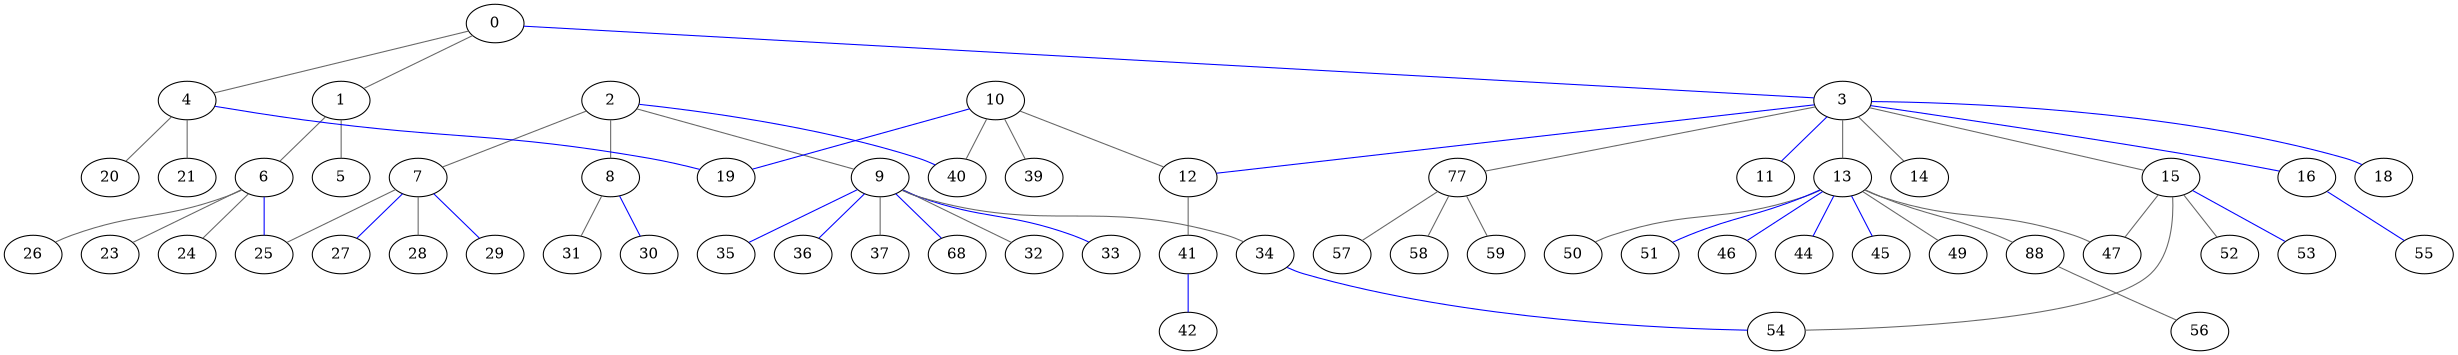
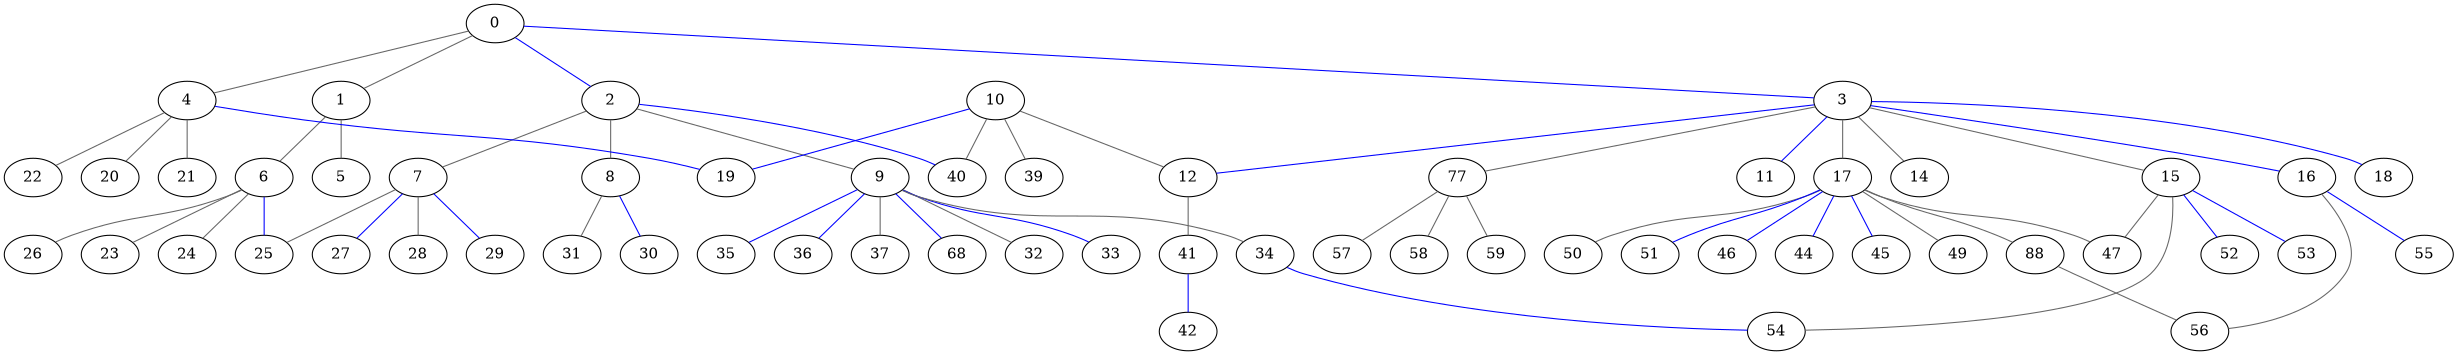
edge "0" -- "2": added
node "22": added
node "13": label "13" -> "17"
edge "15" -- "52": color gray40 -> blue
edge "16" -- "56": added
